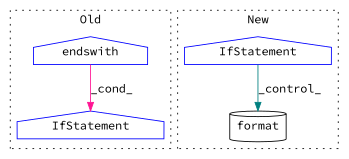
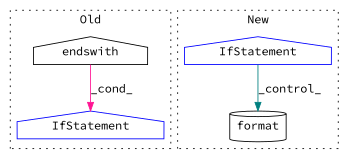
node "endswith": color blue -> black
